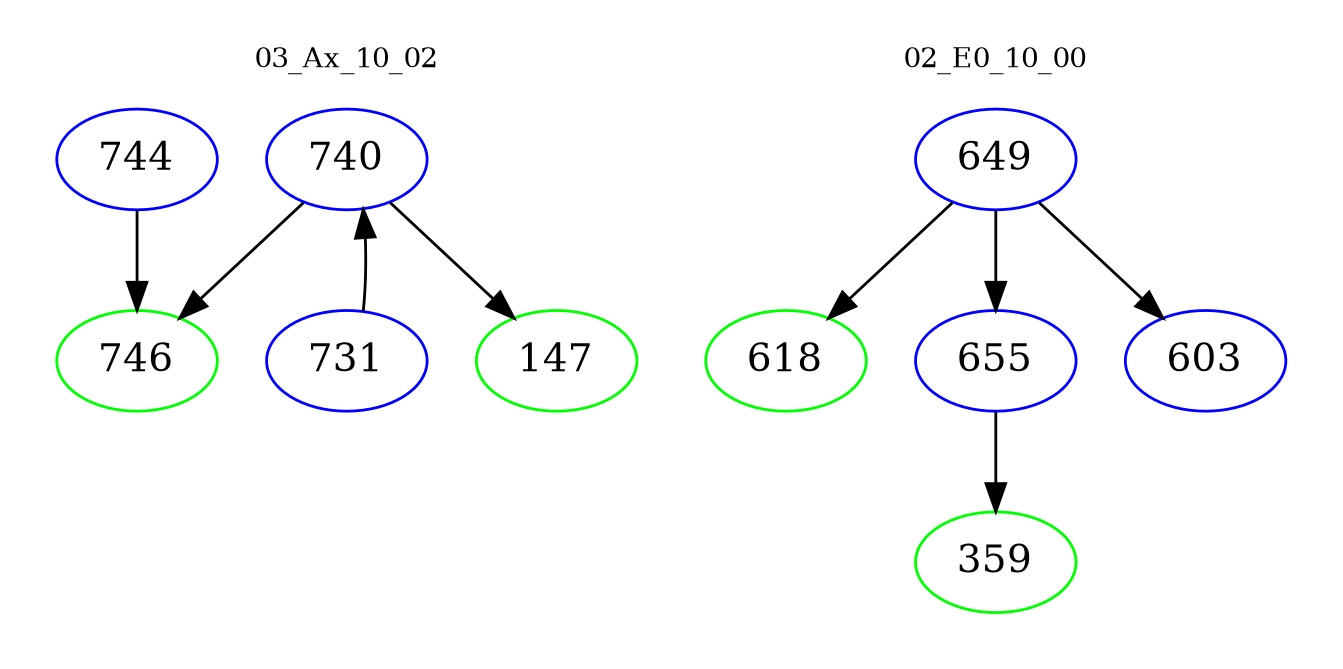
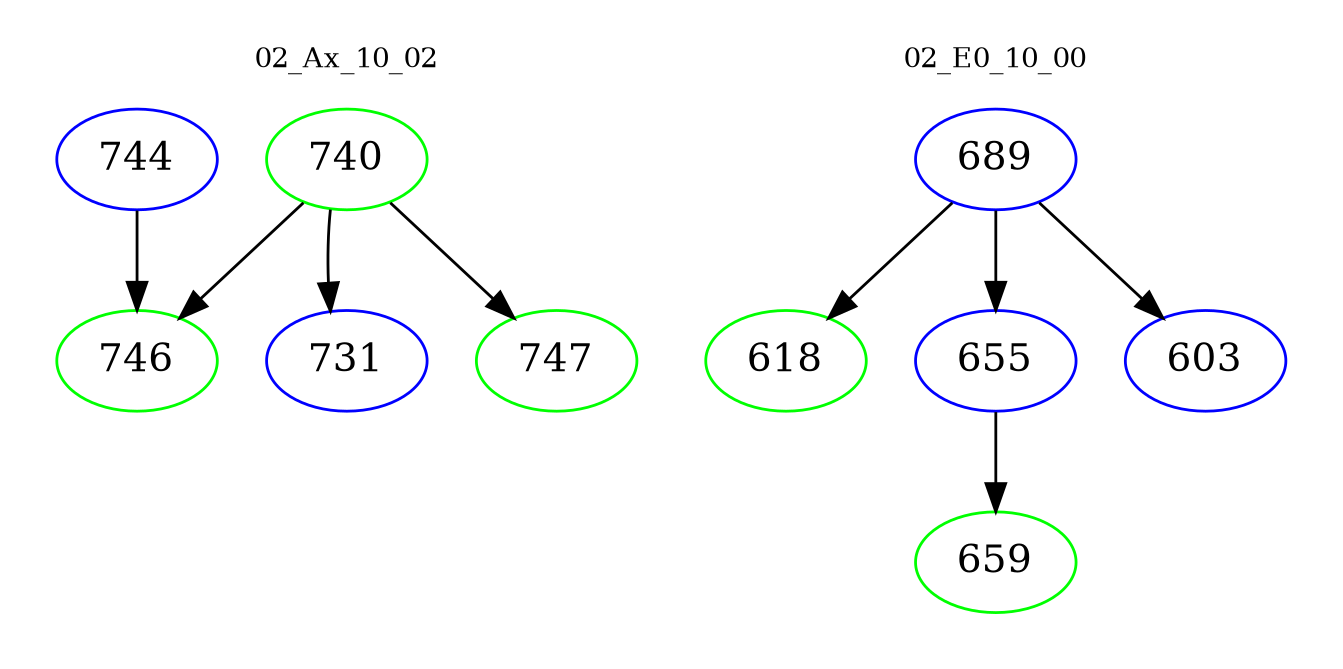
cluster "03_Ax_10_02": label "03_Ax_10_02" -> "02_Ax_10_02"
node "740": color blue -> green
node "649": label "649" -> "689"
edge "731" -> "740": reversed
node "147": label "147" -> "747"
node "359": label "359" -> "659"
